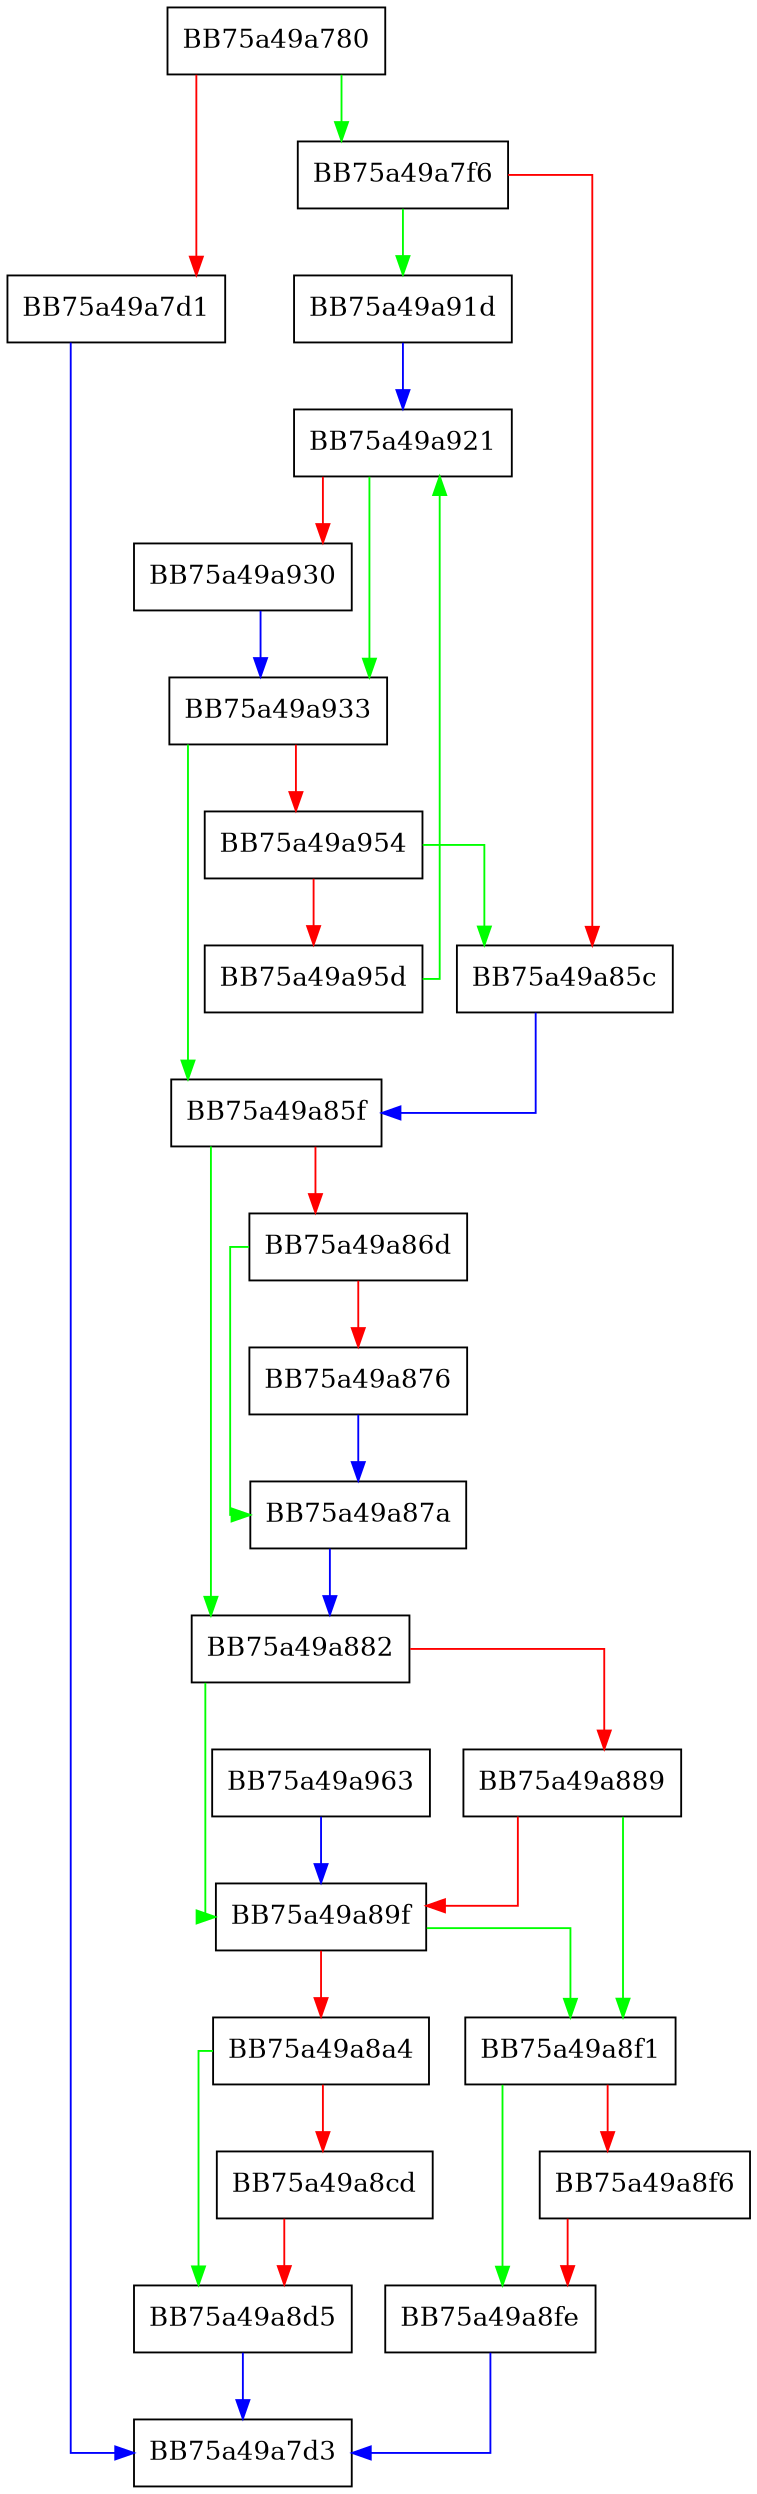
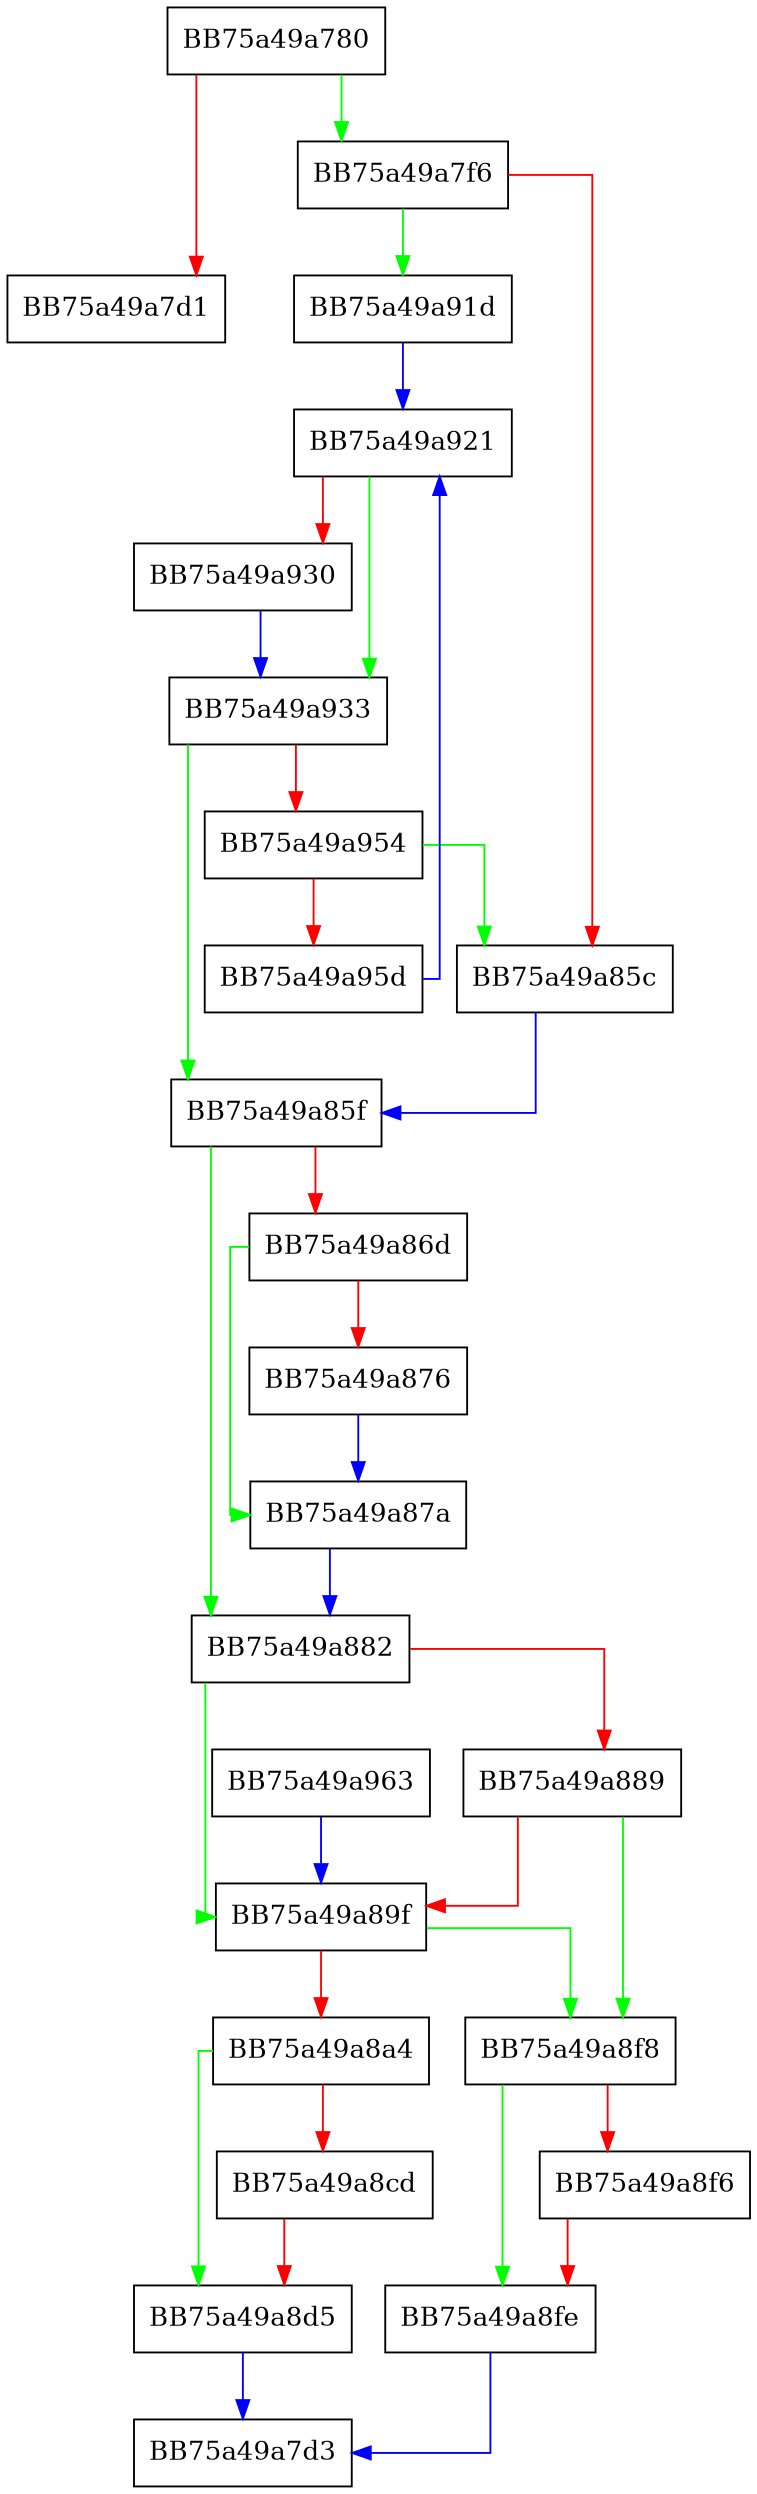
edge "BB75a49a95d" -> "BB75a49a921": color green -> blue
edge "BB75a49a7d1" -> "BB75a49a7d3": removed
node "BB75a49a8f1": label "BB75a49a8f1" -> "BB75a49a8f8"
